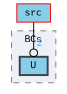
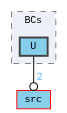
edge "src" -> "U": reversed
